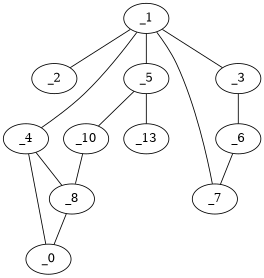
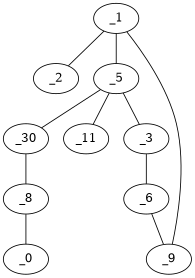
edge "_1" -- "_3": now "_5" -- "_3"
node "_4": removed
node "_10": label "_10" -> "_30"
node "_13": label "_13" -> "_11"
node "_7": label "_7" -> "_9"
